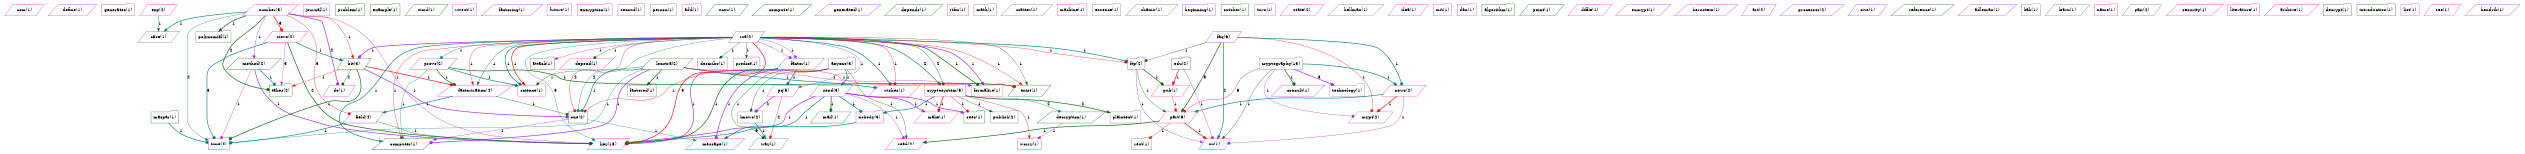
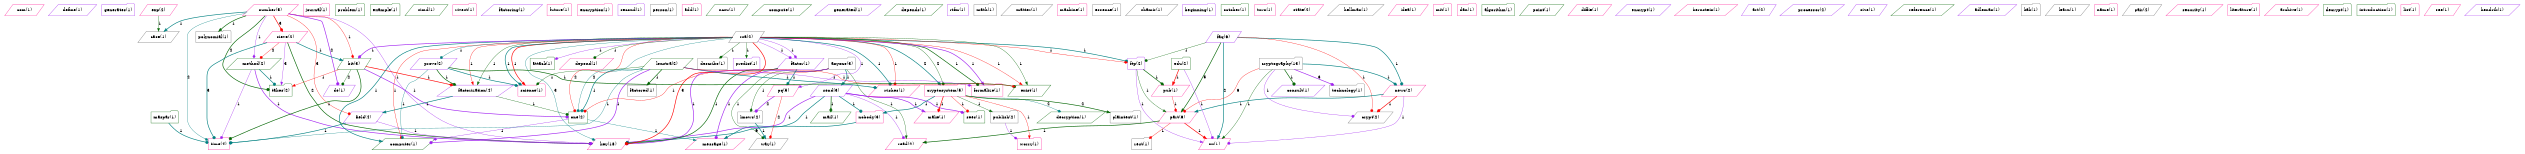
edge "sieve(2)" -> "method(2)": added, label "2"
edge "decryption(1)" -> "worry(1)": now "publish(2)" -> "worry(1)"
edge "field(4)" -> "key(18)": color darkgreen -> purple
